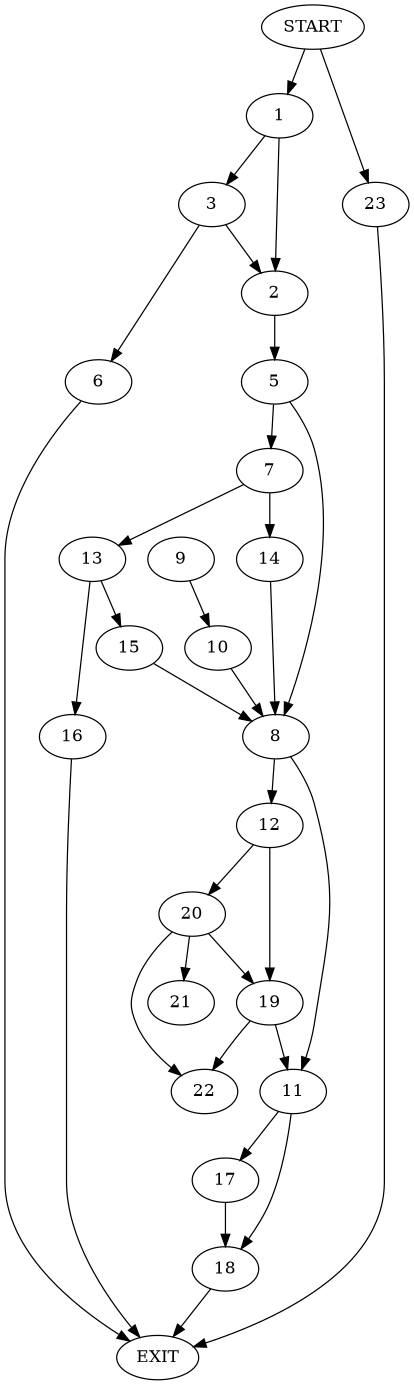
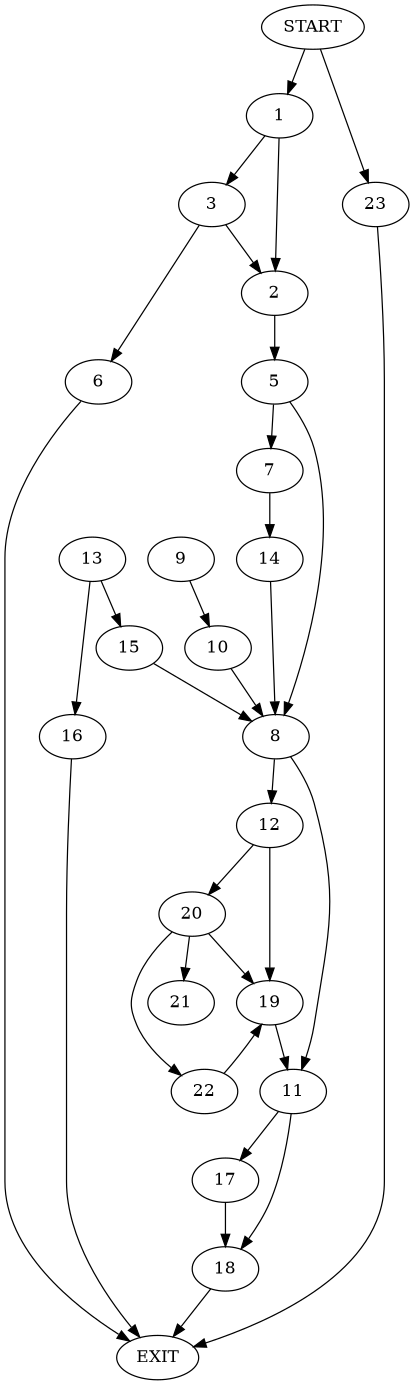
edge "7" -> "13": removed
edge "19" -> "22": reversed
